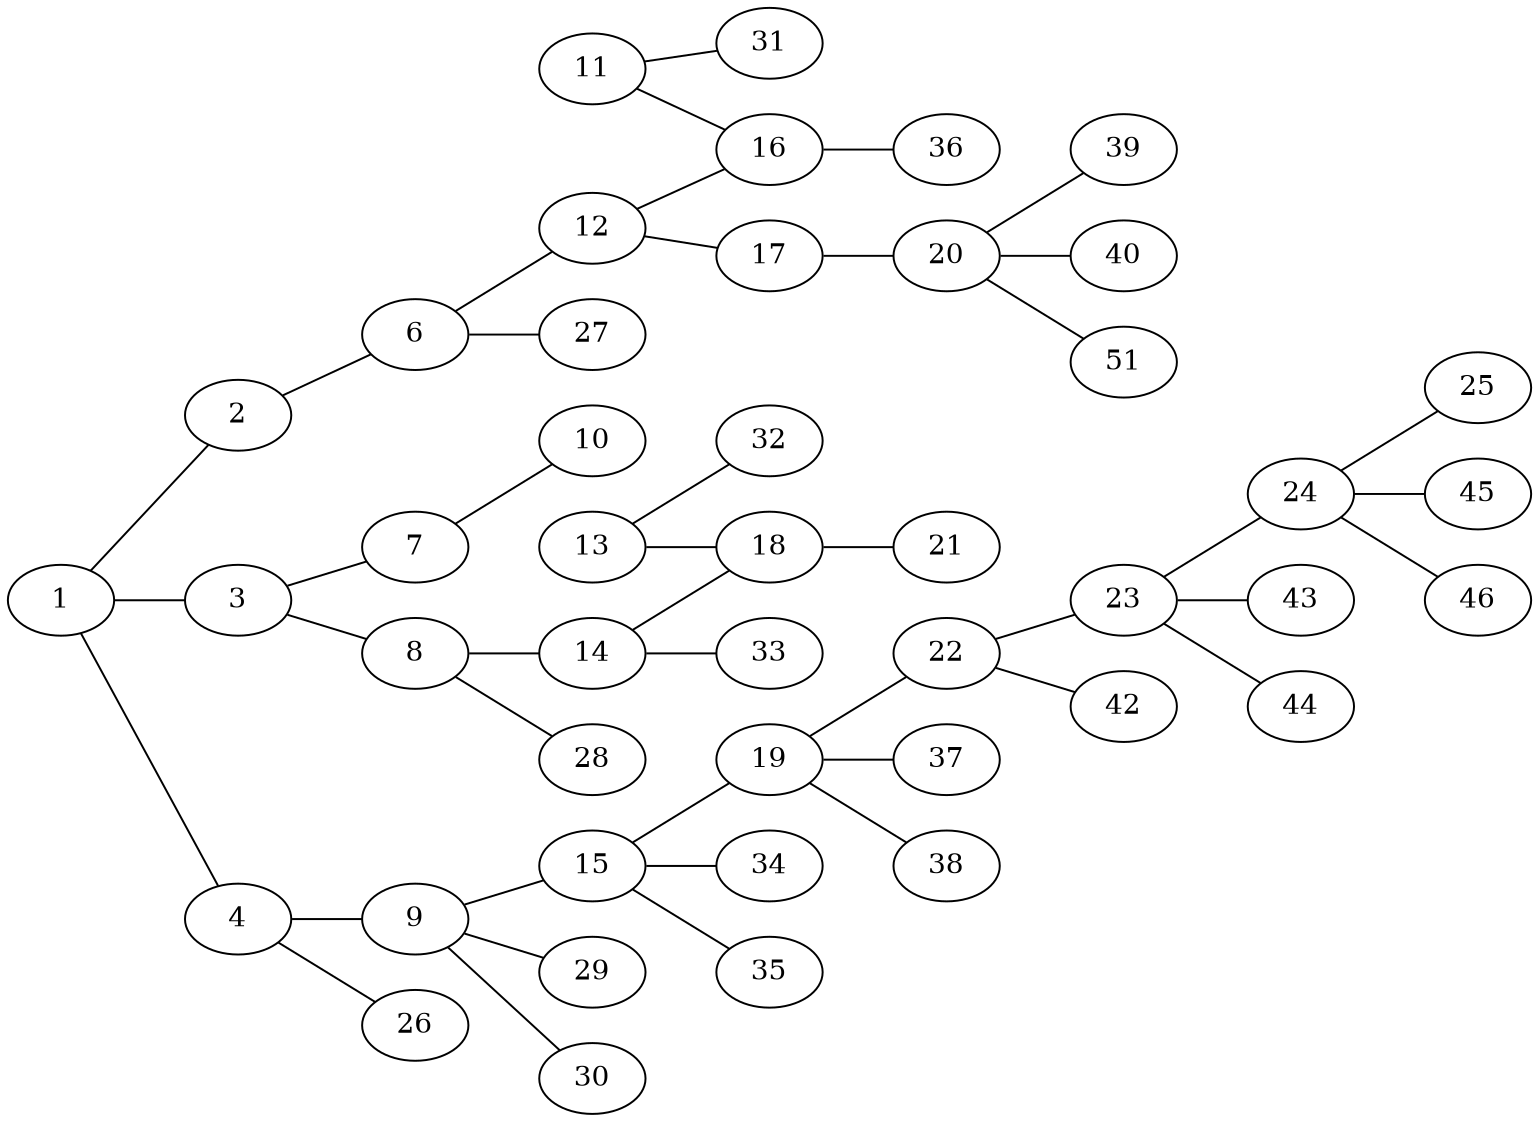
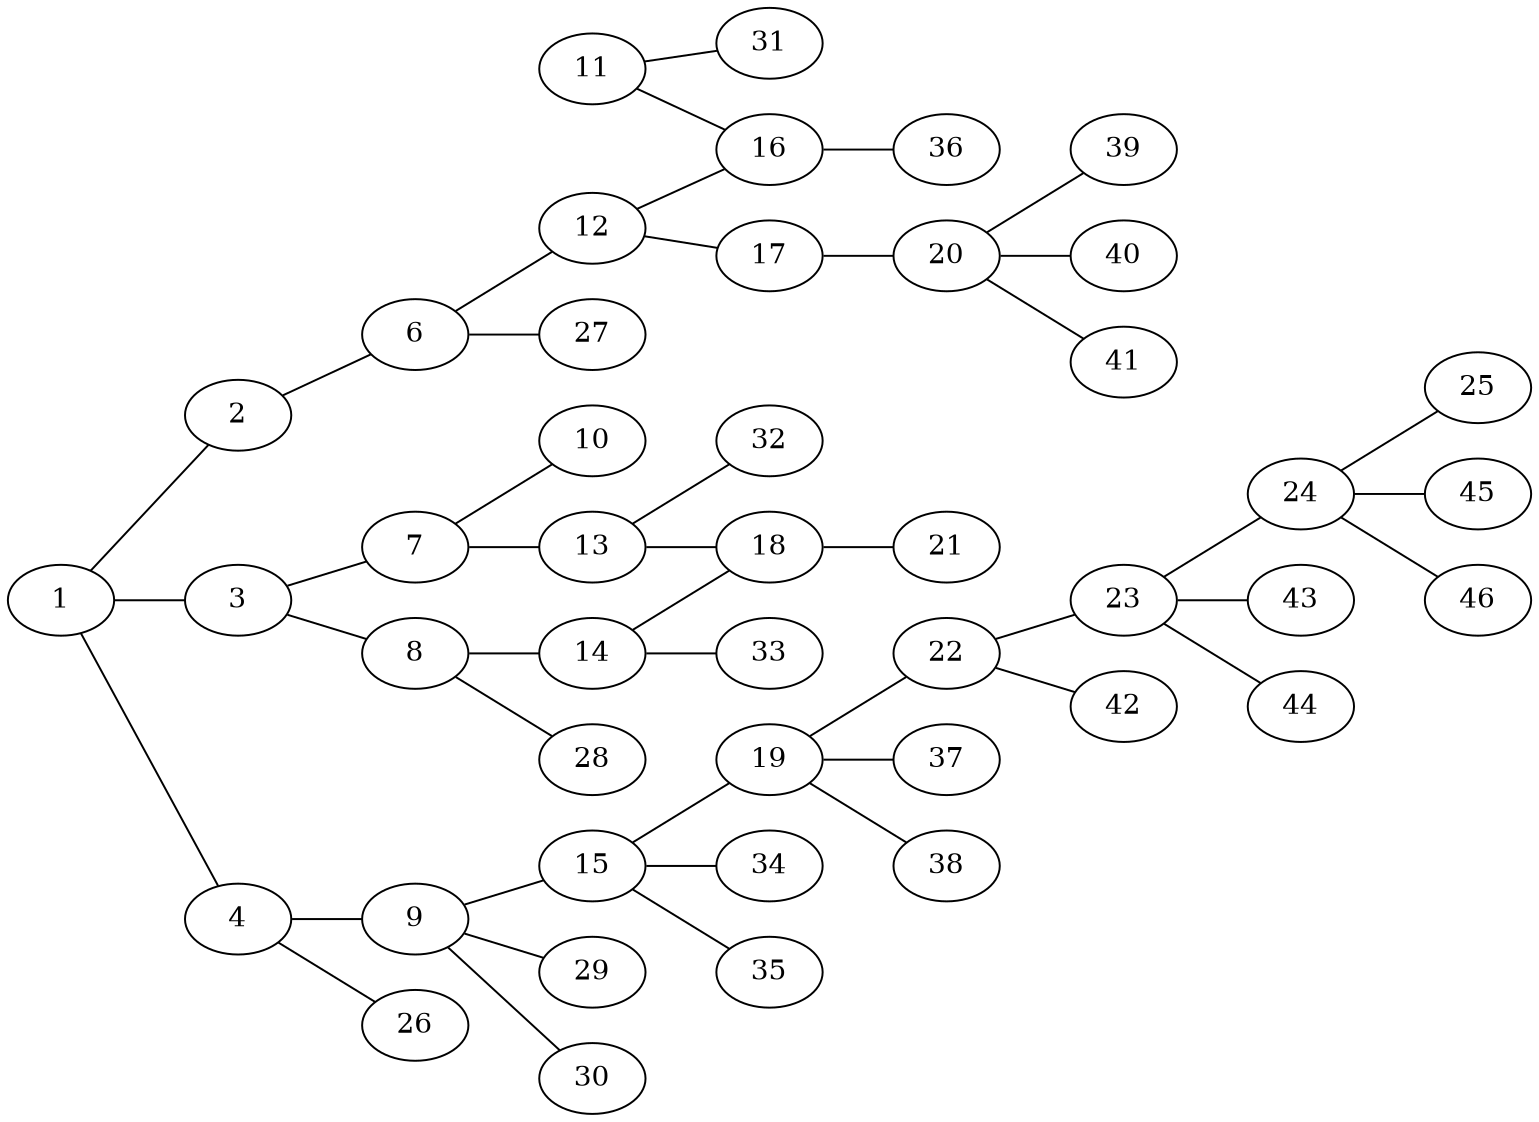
node "51": label "51" -> "41"
edge "7" -- "13": added
